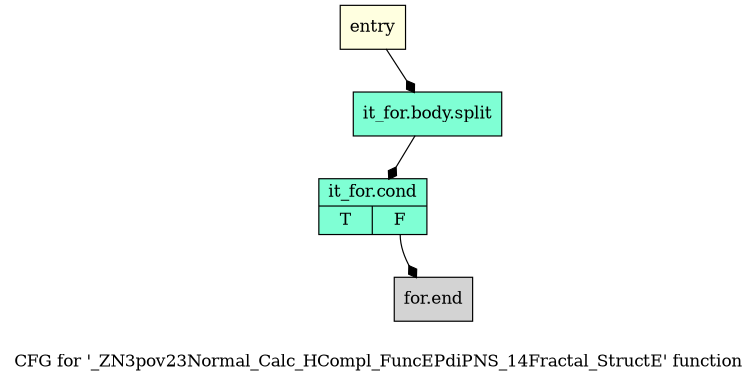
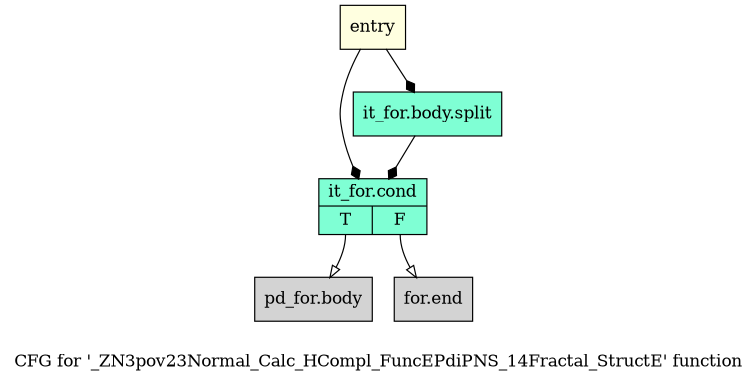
edge "entry" -> "it_for.cond": added
edge "it_for.cond" -> "for.end": arrowhead diamond -> onormal
node "pd_for.body": added
